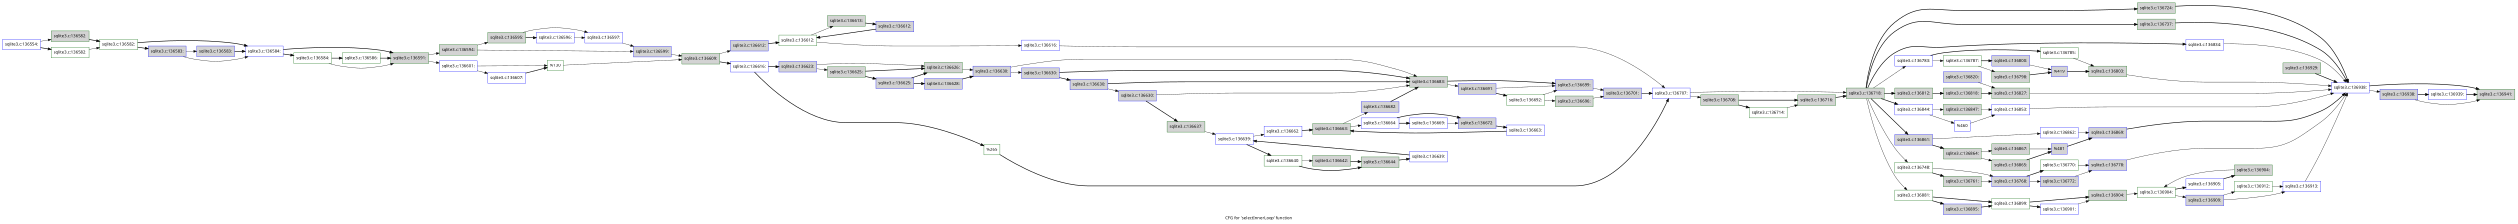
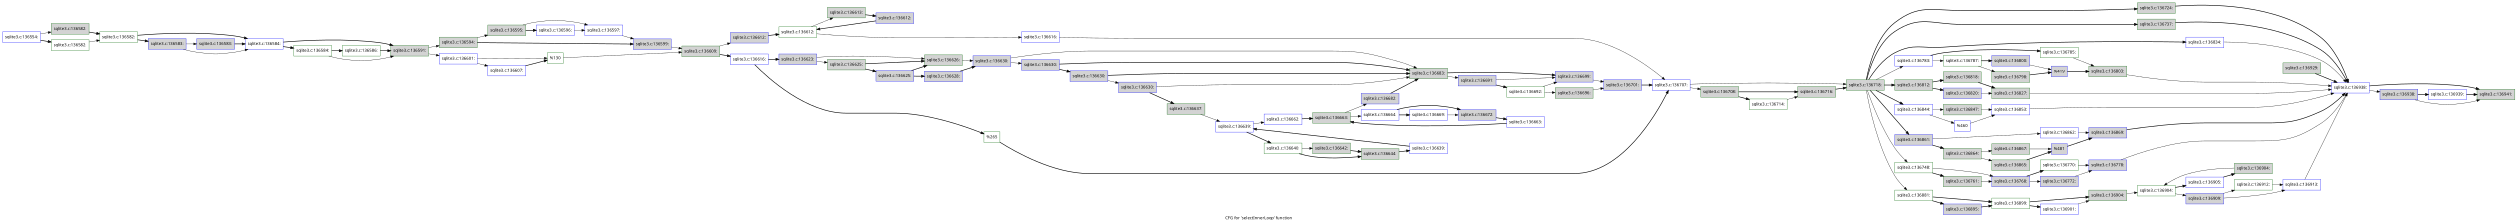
edge "sqlite3.c:136594:" -> "sqlite3.c:136599:": style solid -> bold
edge "sqlite3.c:136812:" -> "sqlite3.c:136820:": added
